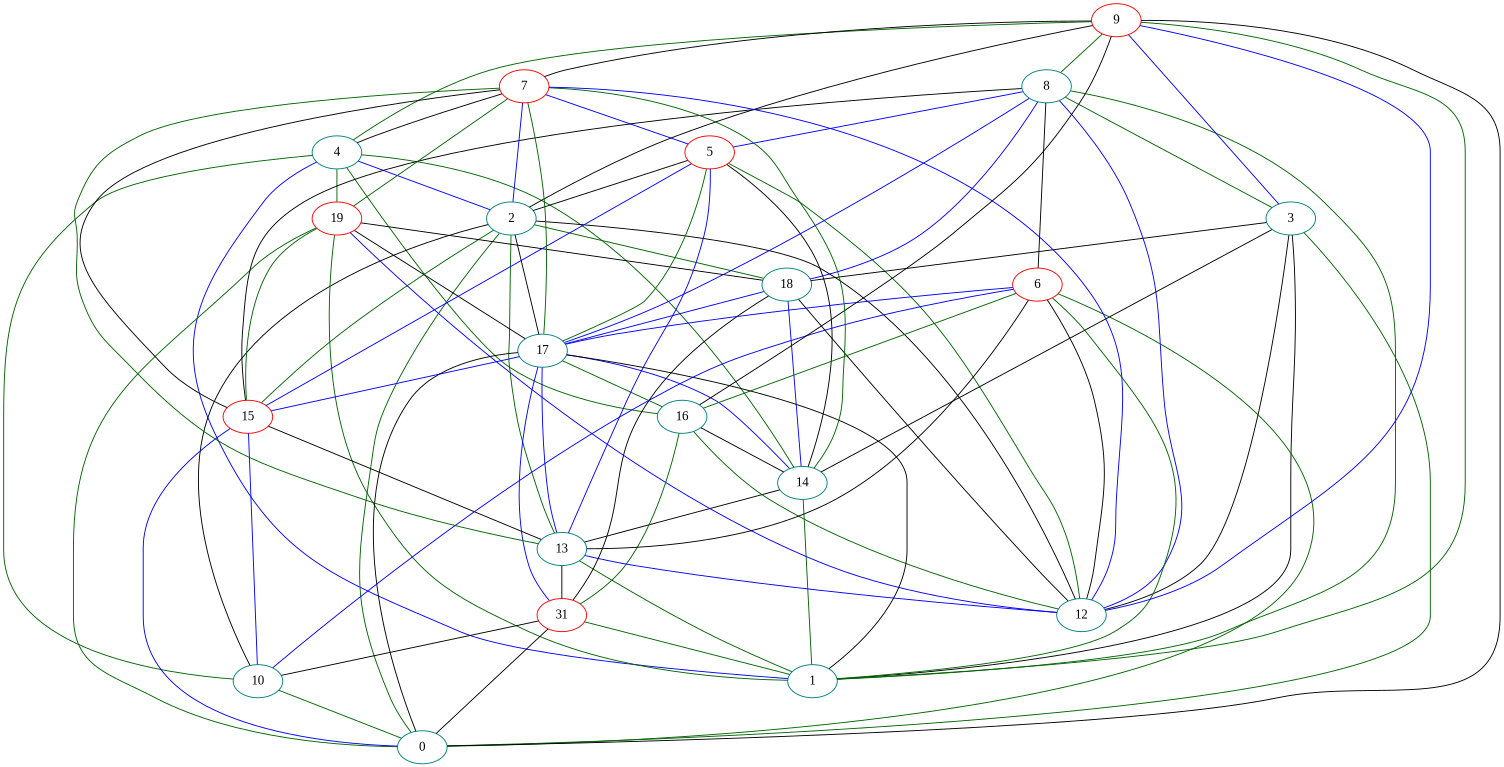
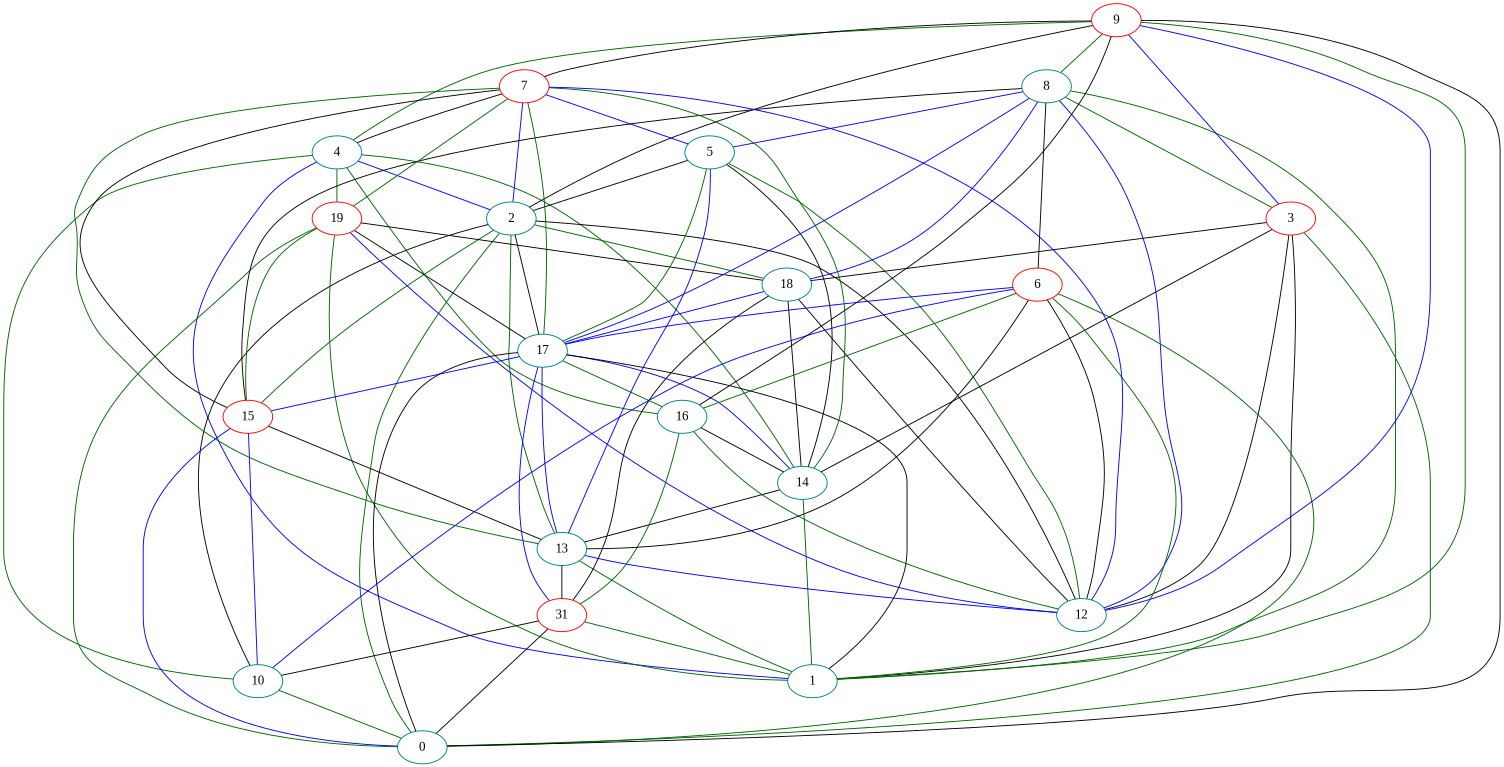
node "5": color red -> teal
node "3": color teal -> red
edge "5" -- "15": removed
edge "18" -- "14": color blue -> black
